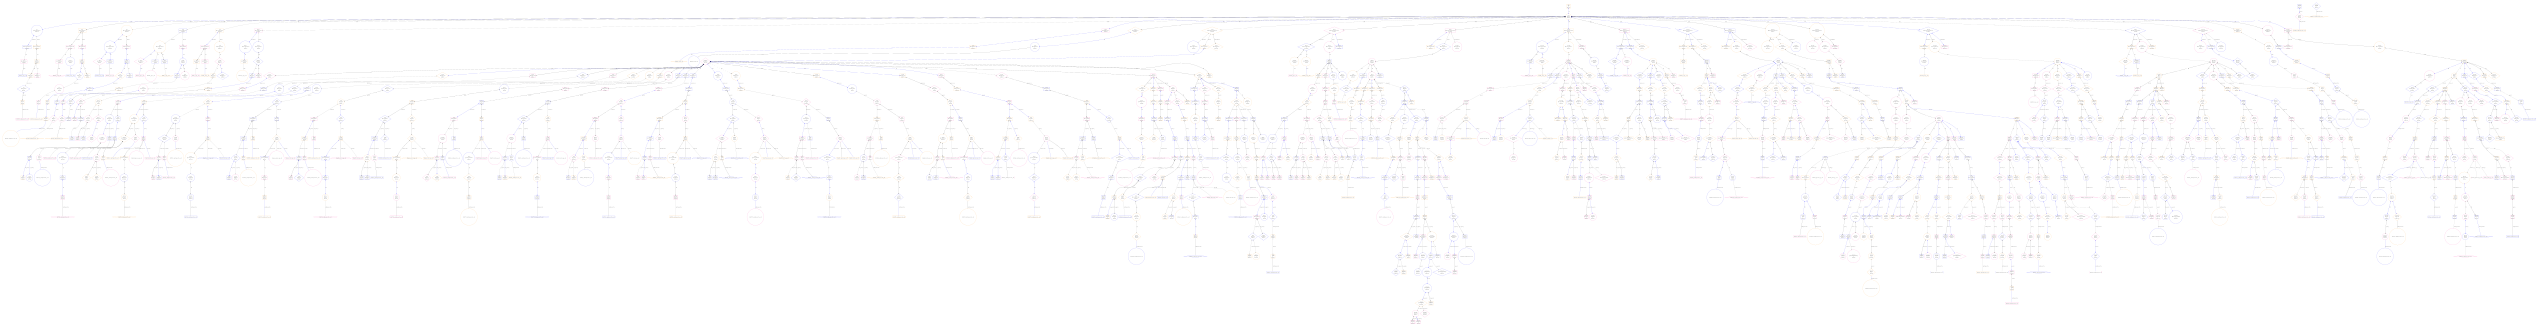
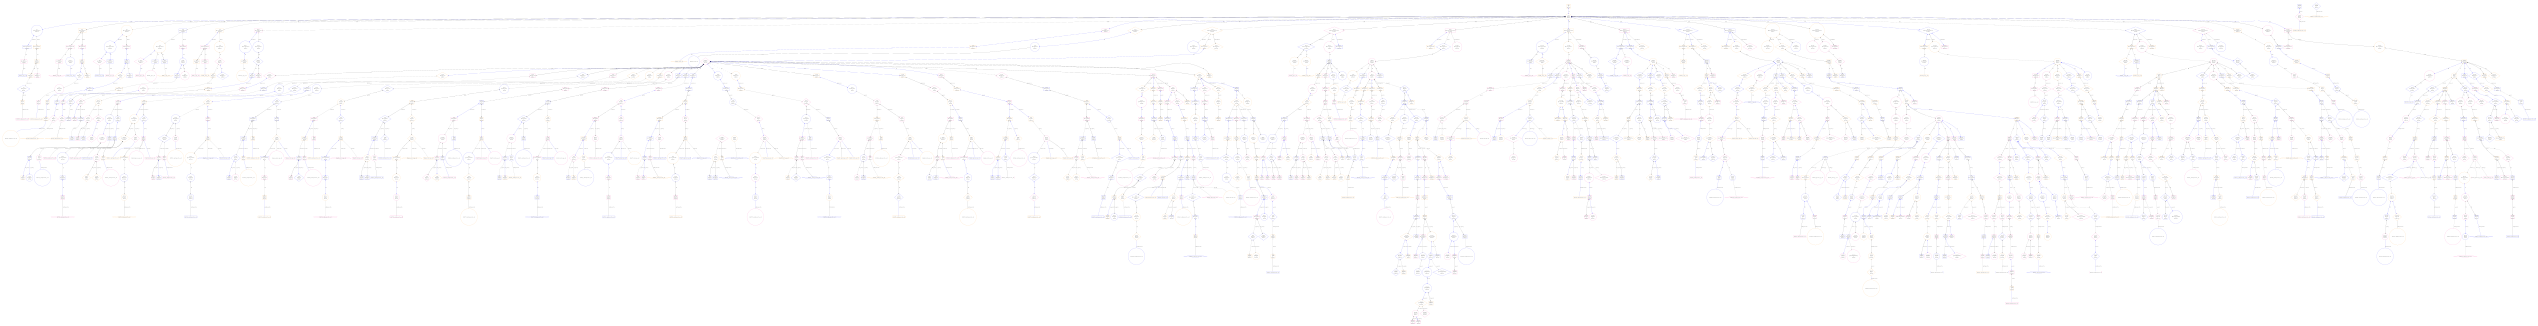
node "472:485 SgPntrArrRefExp 2 0x849603c": removed
